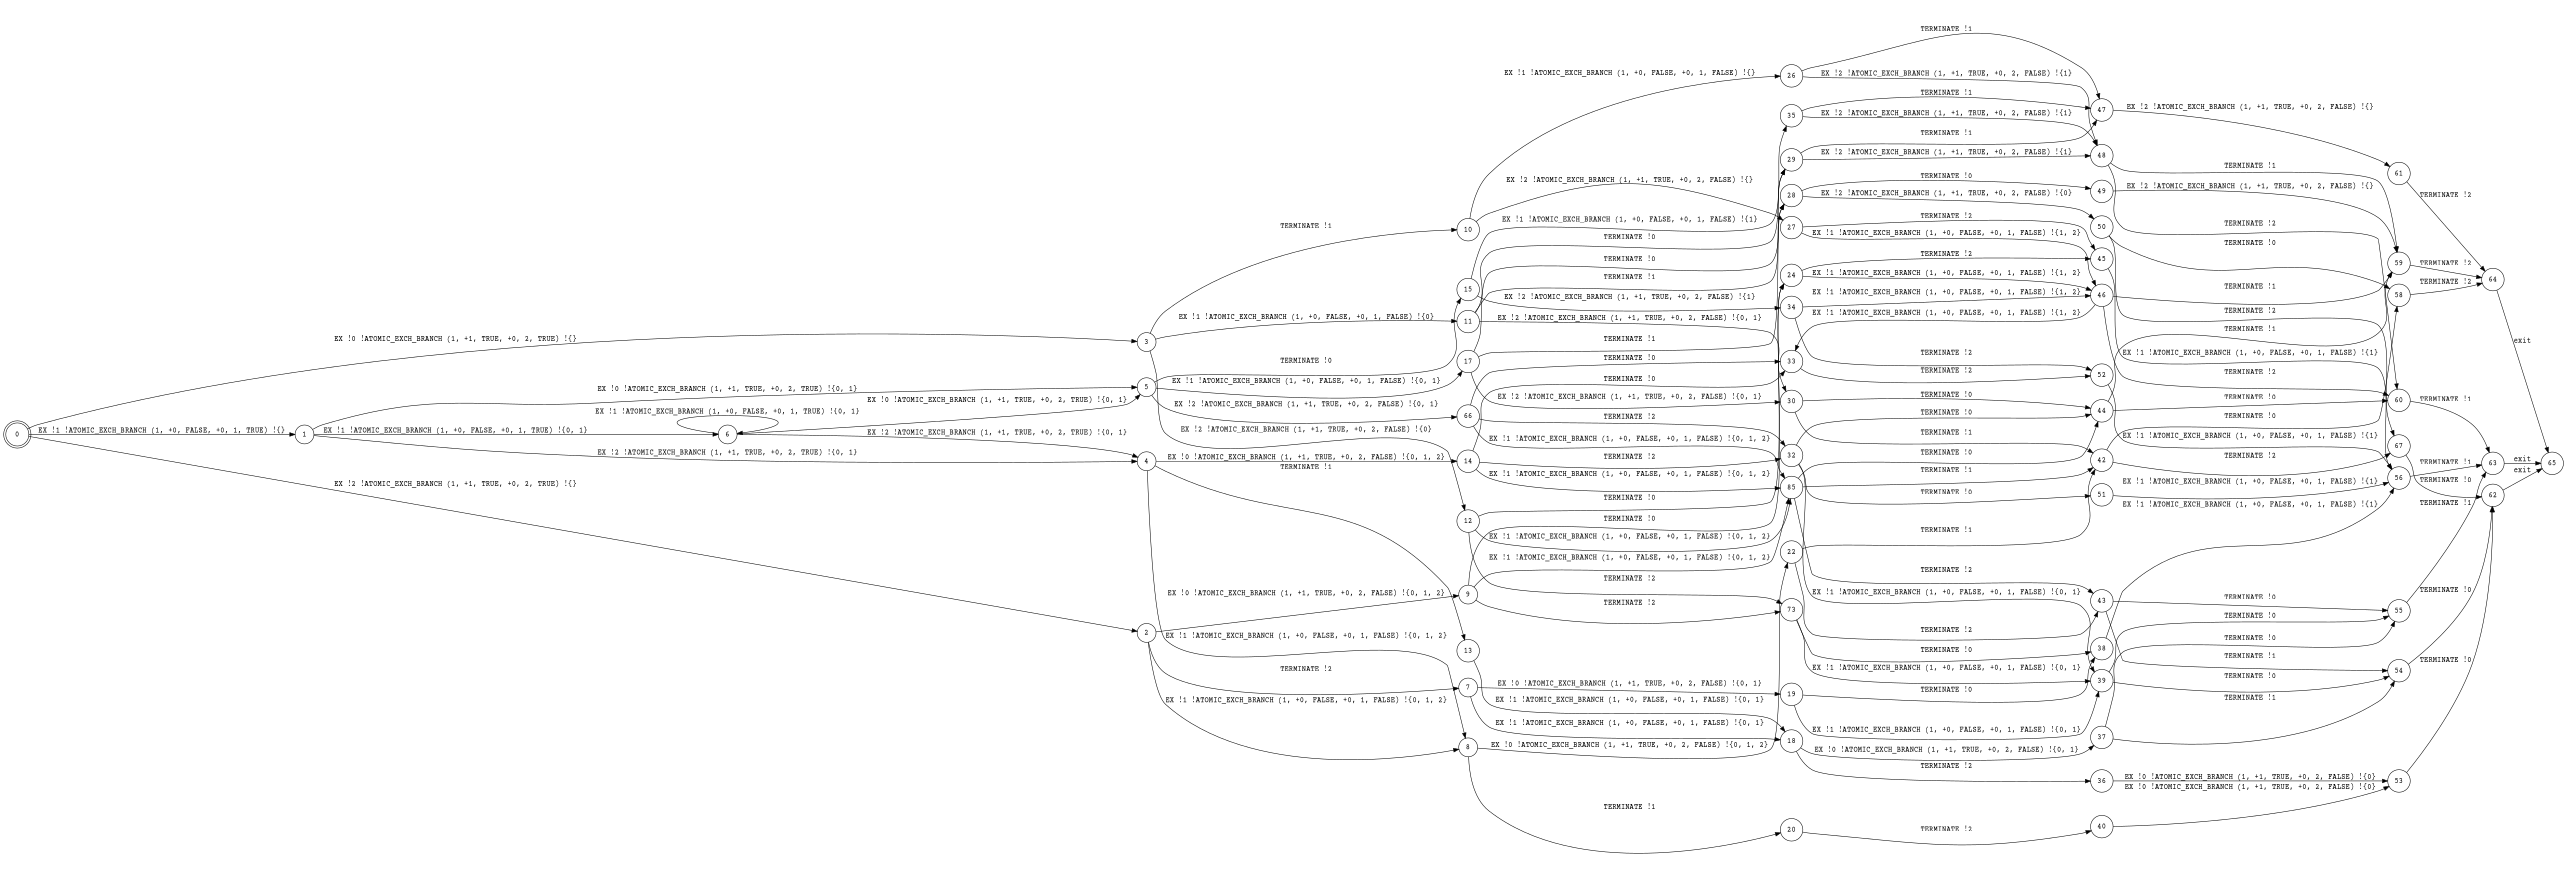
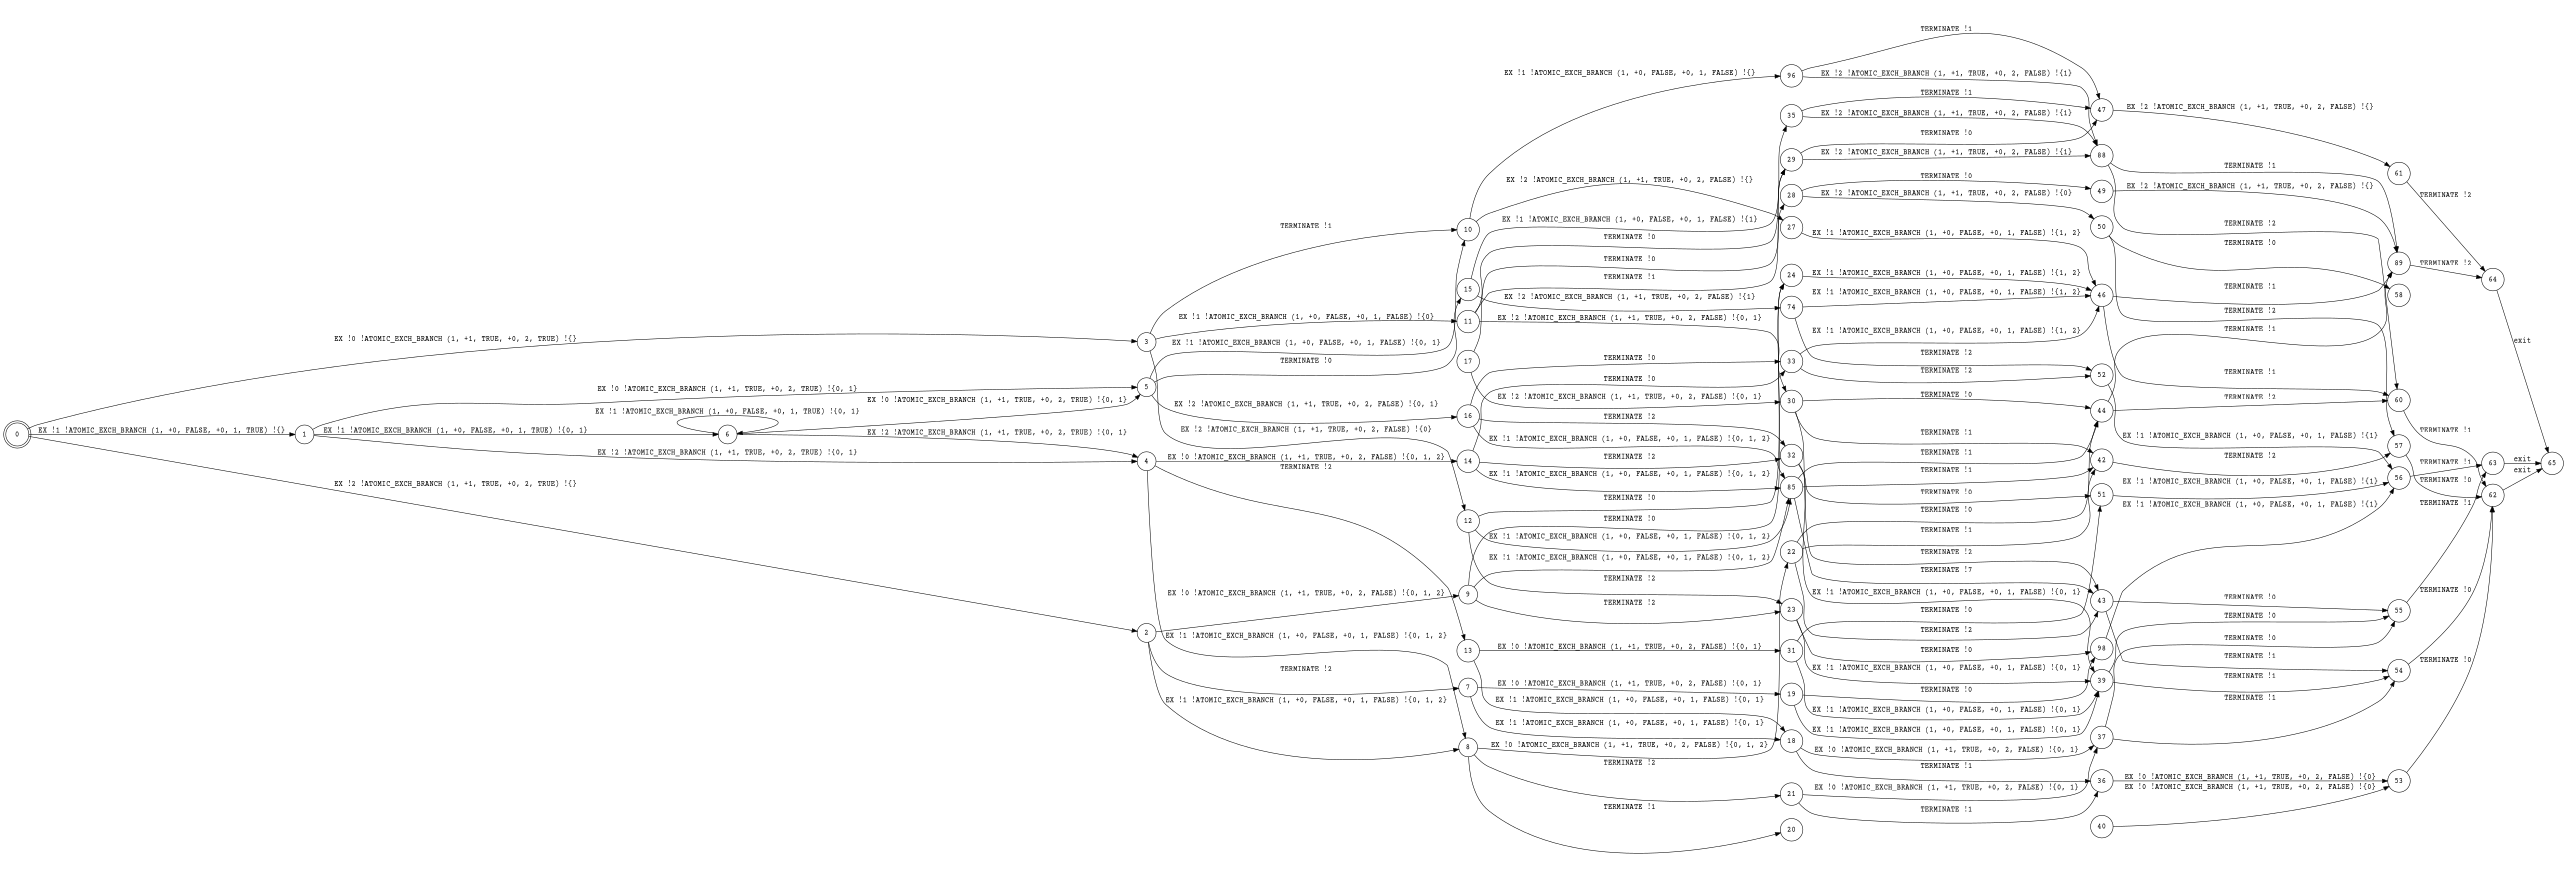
node "26": label "26" -> "96"
edge "29" -> "47": label "TERMINATE !1" -> "TERMINATE !0"
node "48": label "48" -> "88"
node "45": removed
node "59": label "59" -> "89"
edge "58" -> "64": removed, label "TERMINATE !2"
node "34": label "34" -> "74"
edge "46" -> "33": reversed
edge "17" -> "28": removed, label "TERMINATE !1"
edge "46" -> "60": label "TERMINATE !2" -> "TERMINATE !1"
edge "44" -> "60": label "TERMINATE !0" -> "TERMINATE !2"
edge "5" -> "17": now "5" -> "10"
edge "60" -> "63": now "60" -> "62"
node "66": label "66" -> "16"
edge "32" -> "44": now "22" -> "44"
edge "42" -> "58": removed, label "TERMINATE !0"
node "67": label "67" -> "57"
edge "85" -> "44": label "TERMINATE !0" -> "TERMINATE !1"
edge "4" -> "13": label "TERMINATE !1" -> "TERMINATE !2"
edge "30" -> "43": added, label "TERMINATE !2"
edge "85" -> "43": label "TERMINATE !2" -> "TERMINATE !7"
node "73": label "73" -> "23"
node "38": label "38" -> "98"
node "31": added
edge "39" -> "54": label "TERMINATE !0" -> "TERMINATE !1"
edge "18" -> "36": label "TERMINATE !2" -> "TERMINATE !1"
node "21": added
edge "20" -> "40": removed, label "TERMINATE !2"
